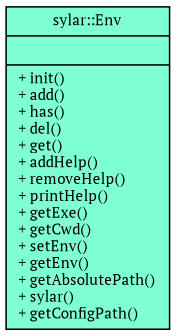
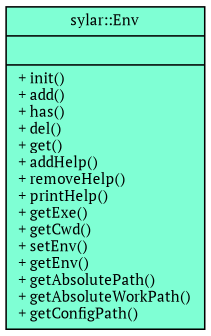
node "sylar::Env": text "+ sylar()" -> "+ getAbsoluteWorkPath()"
